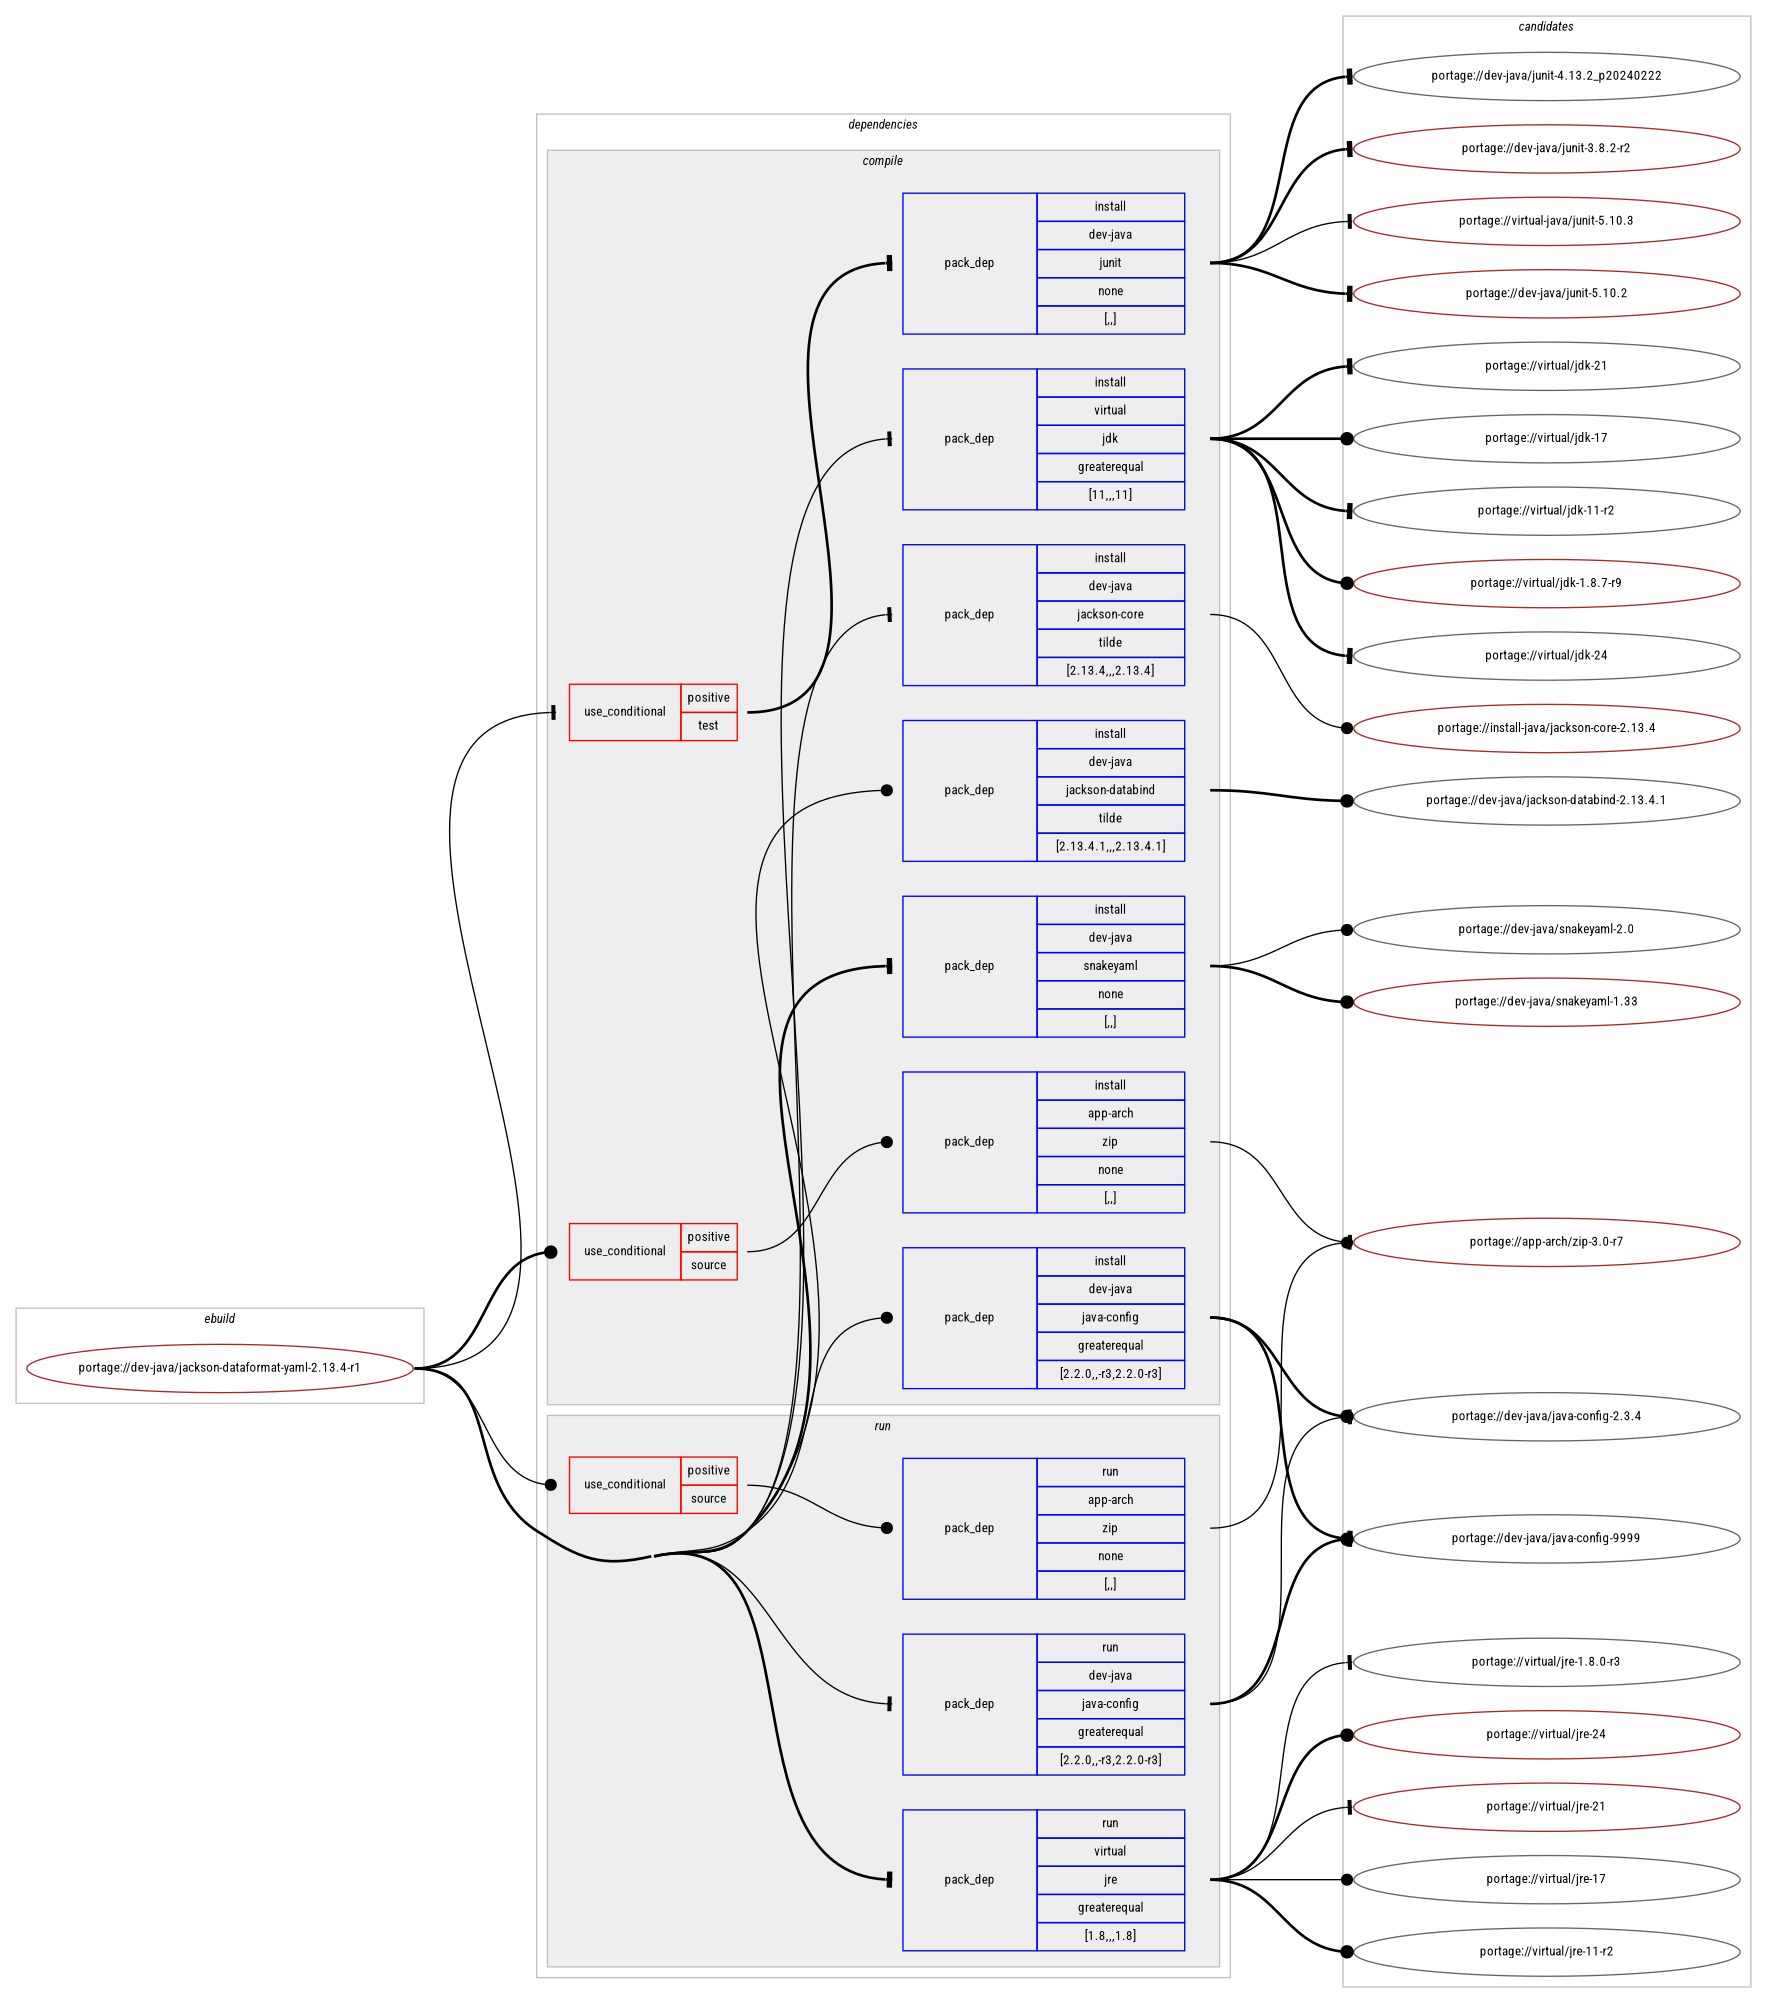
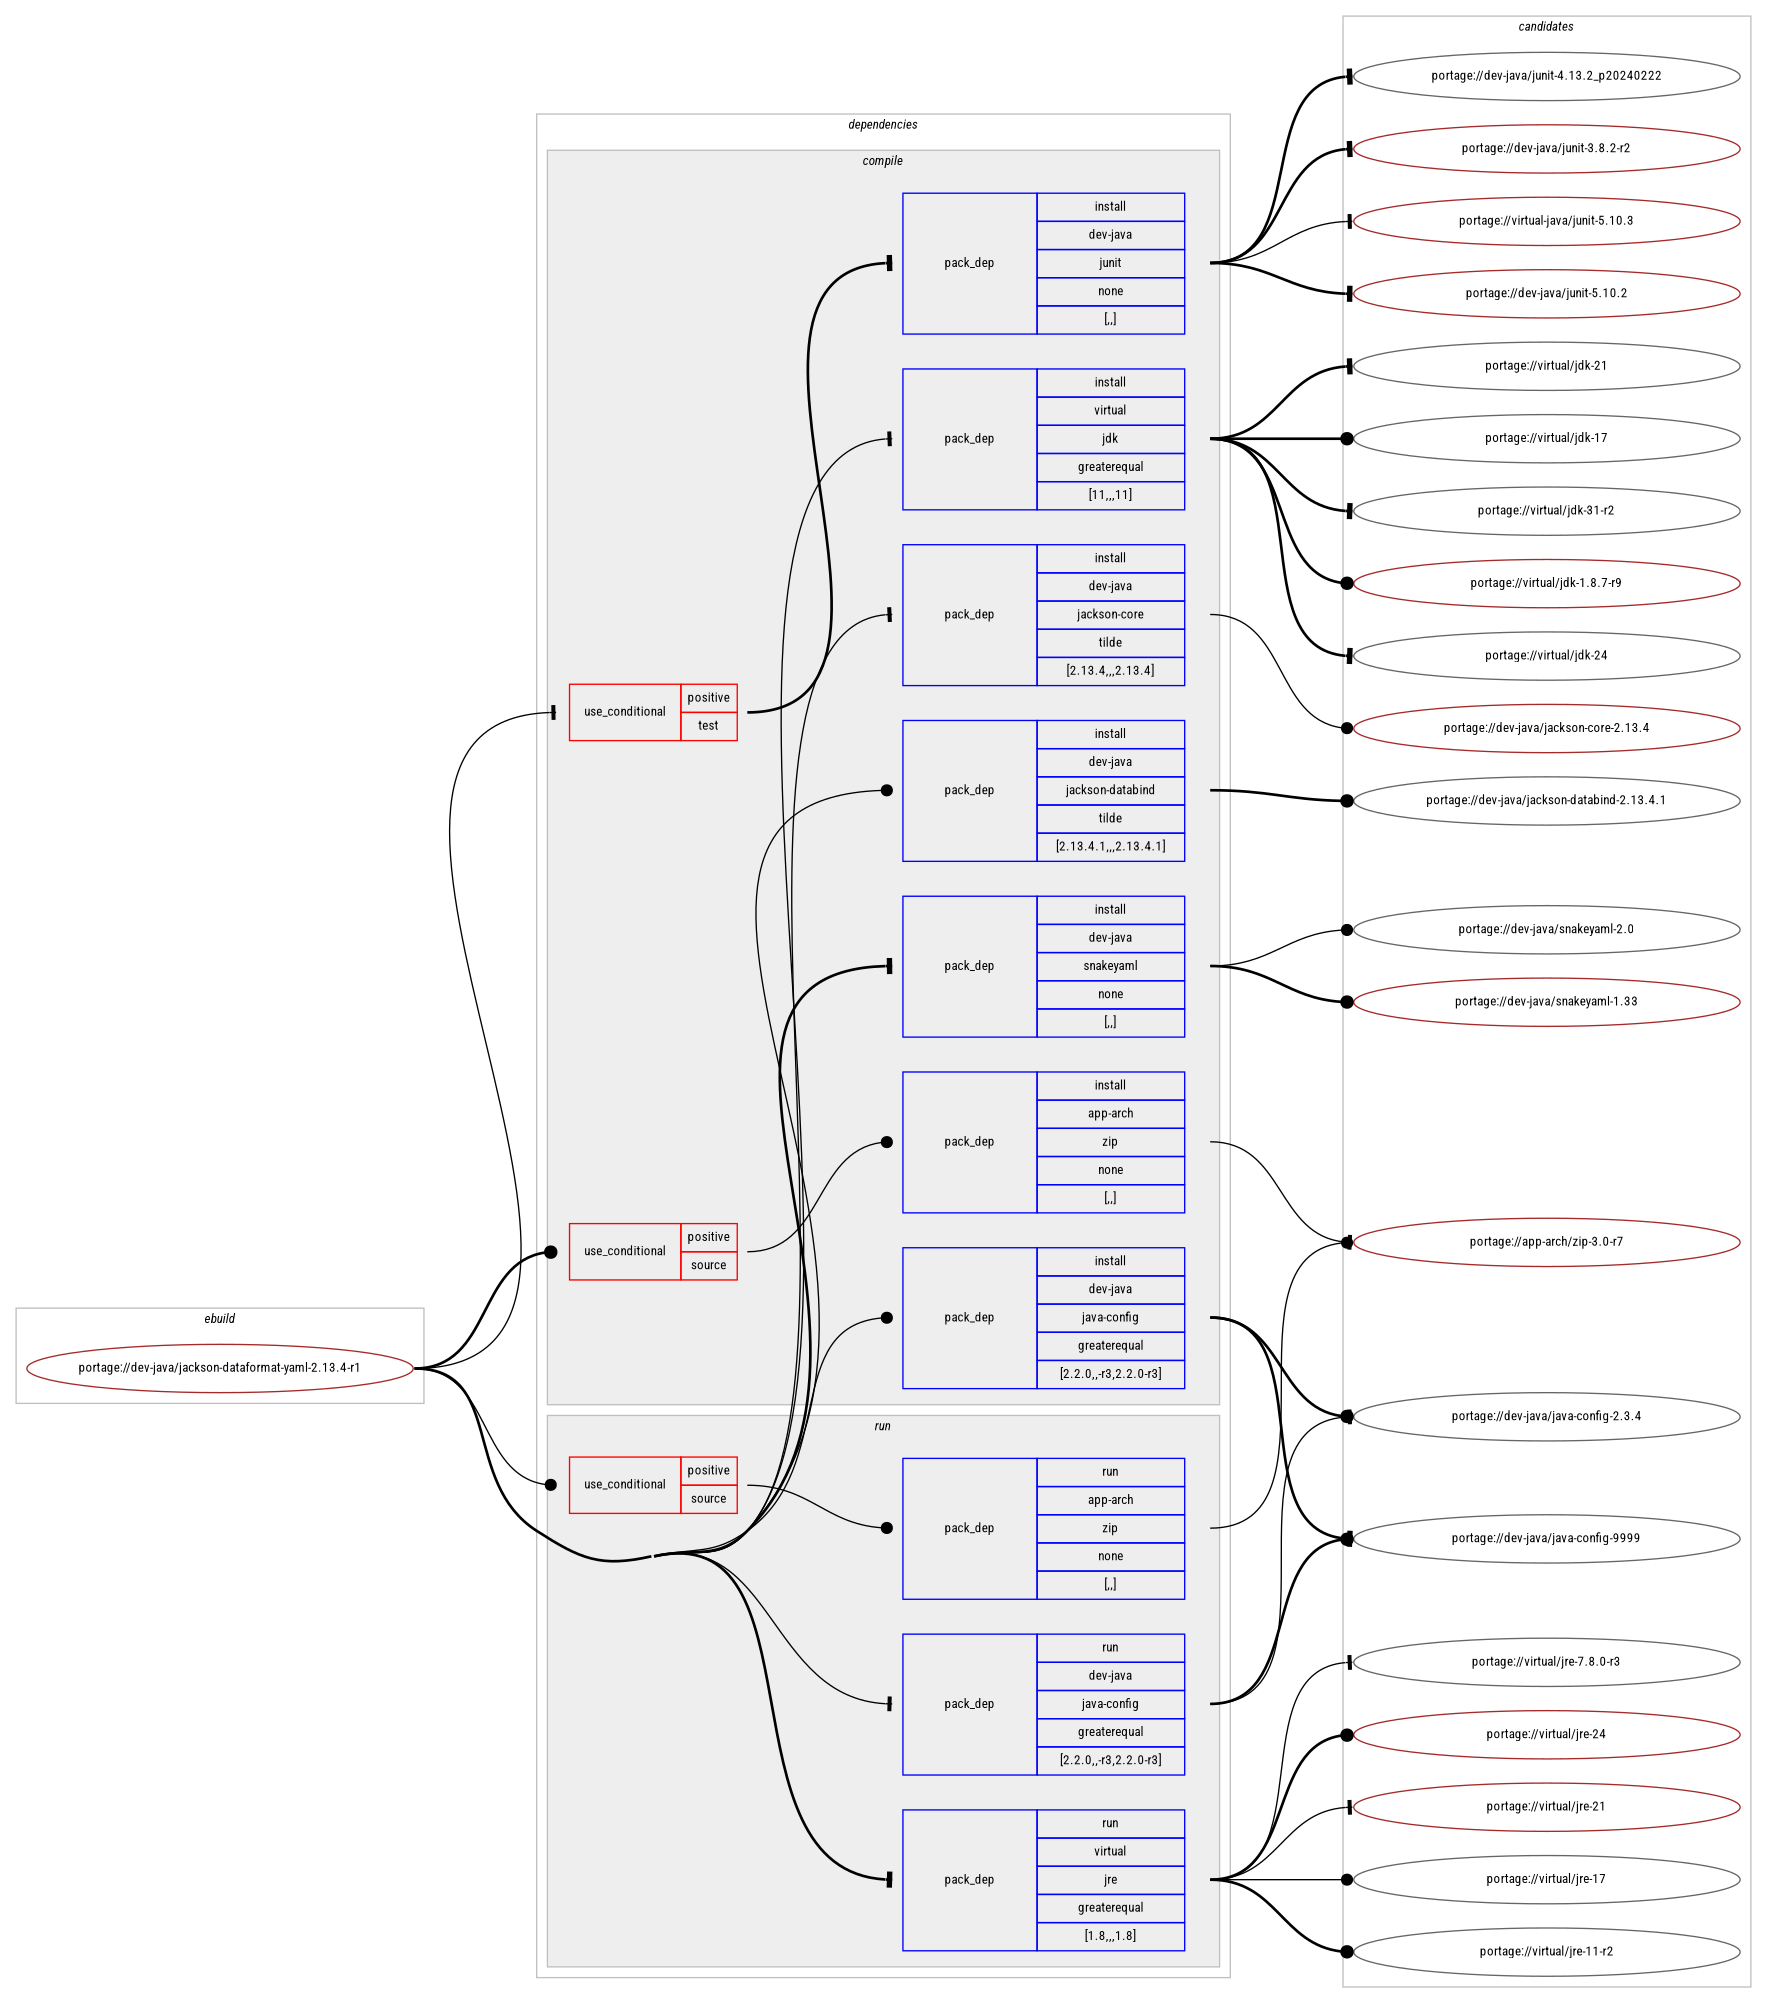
node "portage://virtual/jdk-11-r2": label "portage://virtual/jdk-11-r2" -> "portage://virtual/jdk-31-r2"
node "portage://install-java/jackson-core-2.13.4": label "portage://install-java/jackson-core-2.13.4" -> "portage://dev-java/jackson-core-2.13.4"
node "portage://virtual/jre-1.8.0-r3": label "portage://virtual/jre-1.8.0-r3" -> "portage://virtual/jre-7.8.0-r3"
